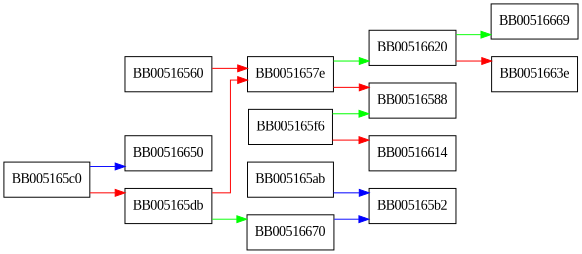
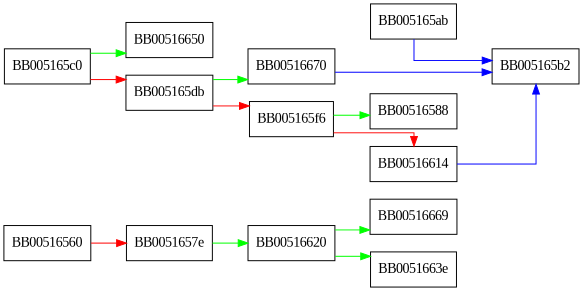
edge "BB00516620" -> "BB0051663e": color red -> green
edge "BB0051657e" -> "BB00516588": removed
edge "BB005165db" -> "BB0051657e": now "BB005165db" -> "BB005165f6"
edge "BB00516614" -> "BB005165b2": added
edge "BB005165c0" -> "BB00516650": color blue -> green
